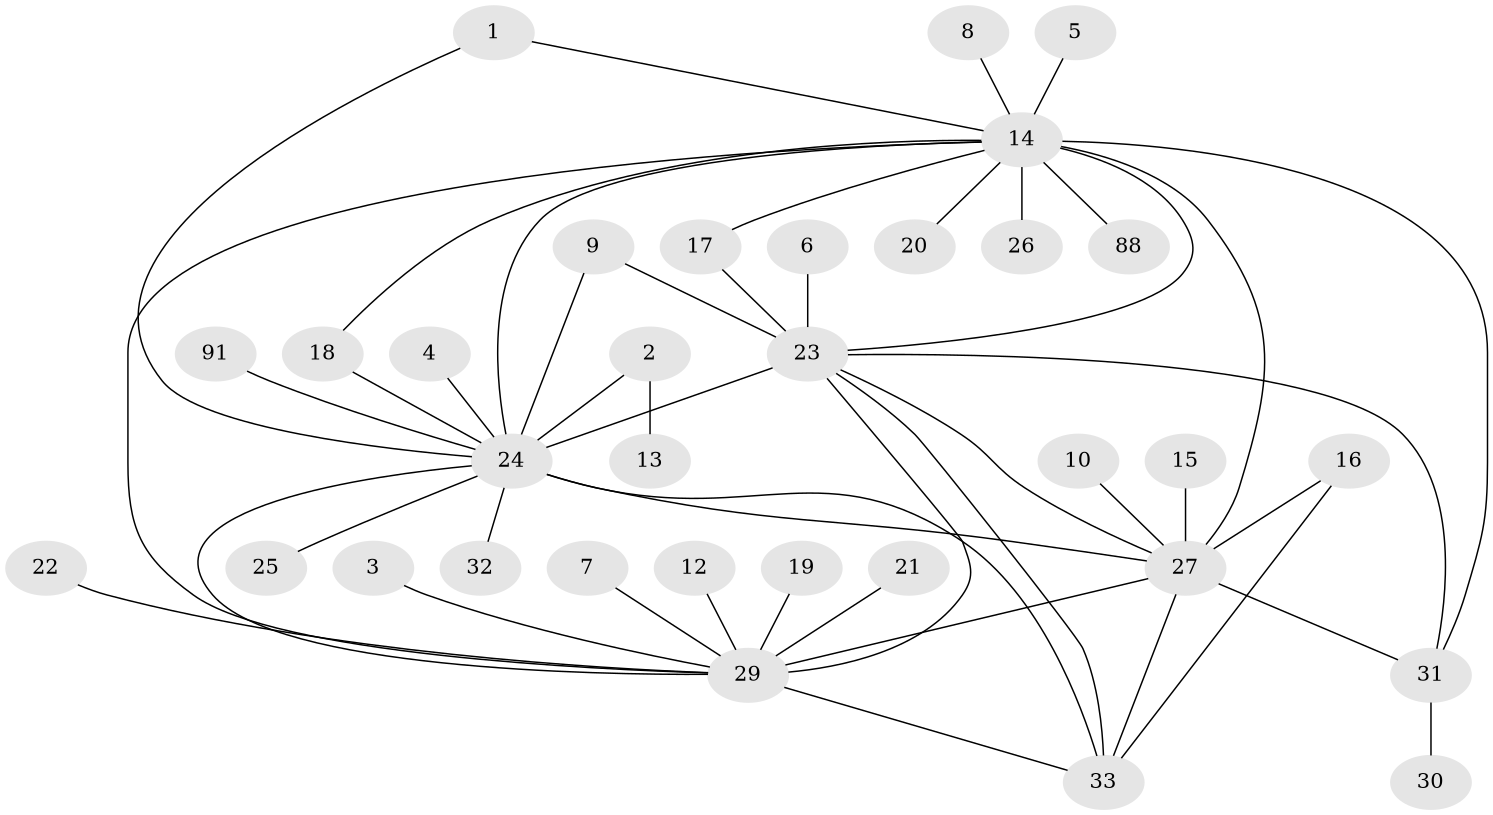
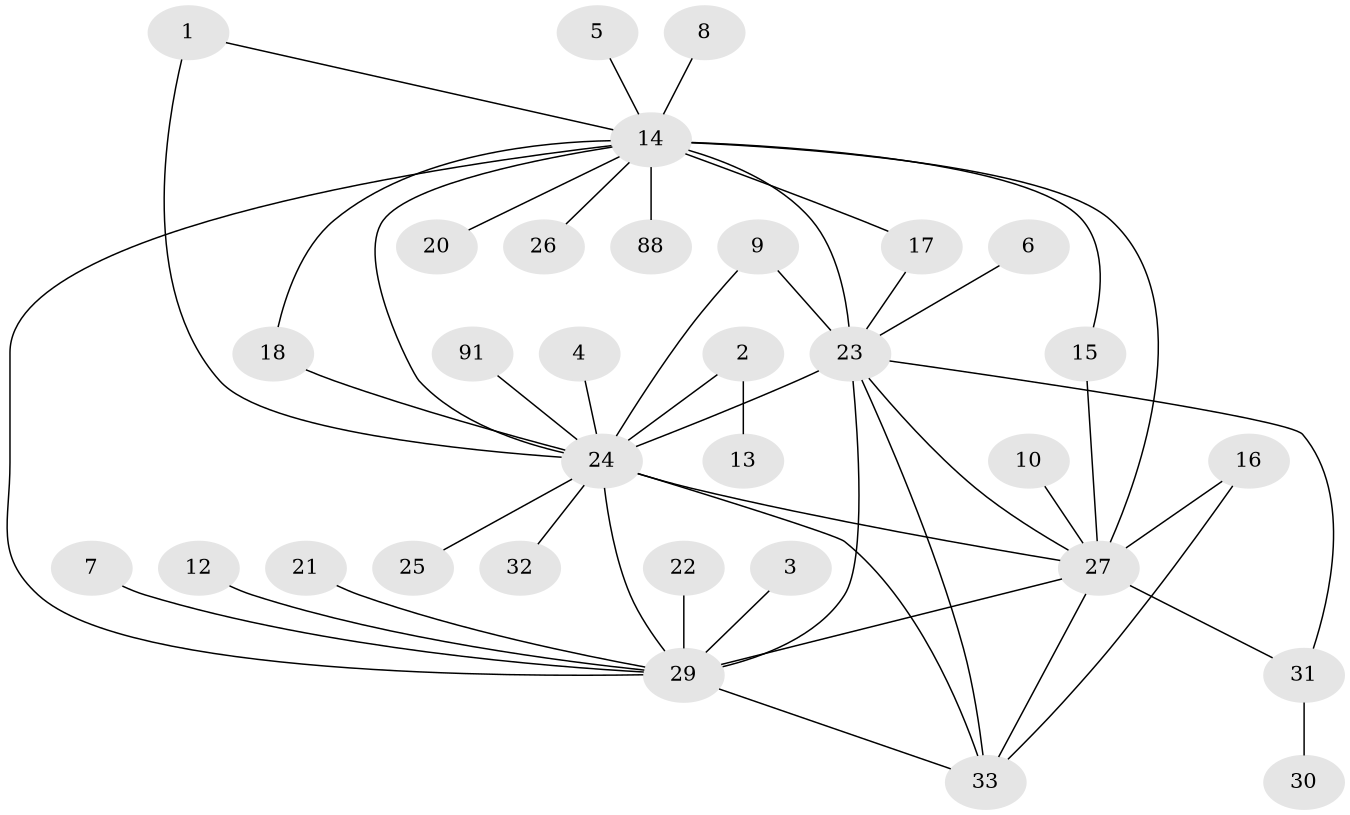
edge "14" -- "31": now "14" -- "15"
node "19": removed
